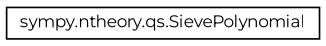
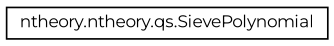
node "sympy.ntheory.qs.SievePolynomial": label "sympy.ntheory.qs.SievePolynomial" -> "ntheory.ntheory.qs.SievePolynomial"
